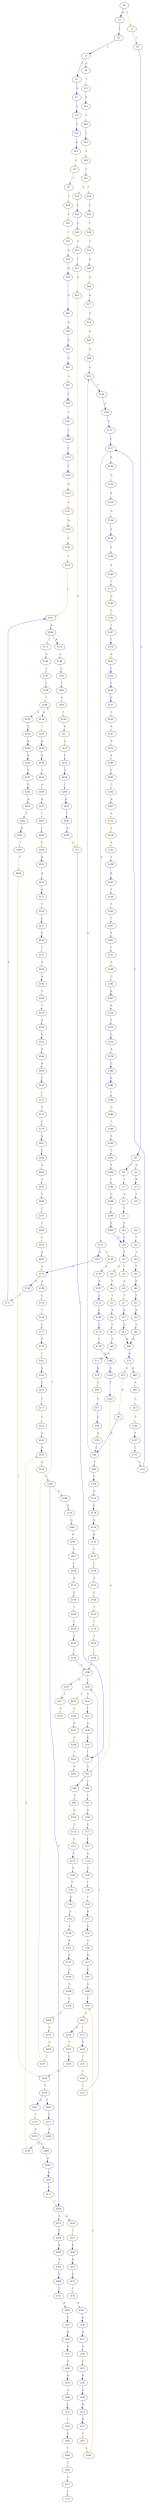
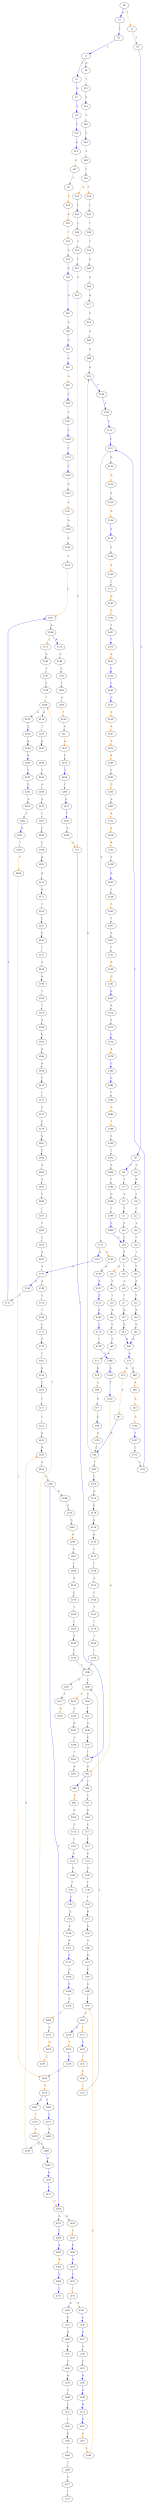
edge "S239" -> "S248": removed, label "G"
node "S22": added
edge "S180" -> "S188": color darkorange -> blue
edge "S315" -> "S320": now "S316" -> "S320"
